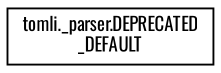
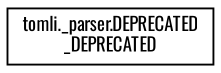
node "tomli._parser.DEPRECATED _DEFAULT": label "tomli._parser.DEPRECATED _DEFAULT" -> "tomli._parser.DEPRECATED _DEPRECATED"
